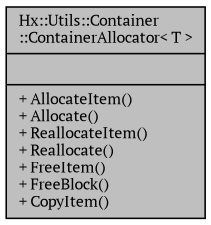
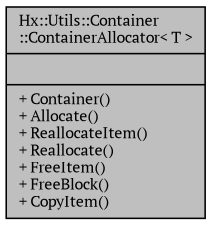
node "Hx::Utils::Container": text "+ AllocateItem()" -> "+ Container()"
